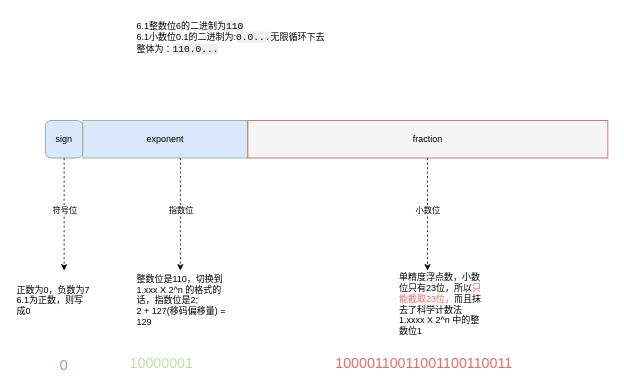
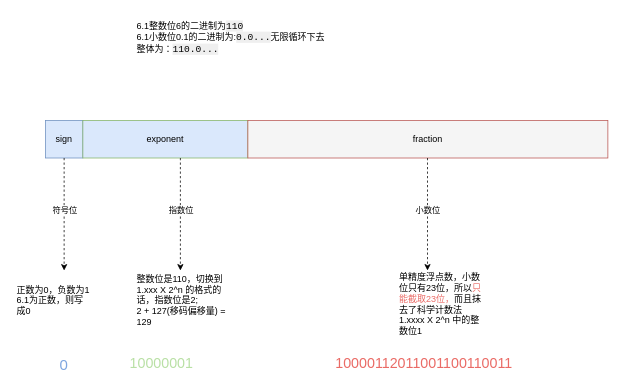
node "sign": shape rounded rectangle -> rectangle
node "正数为0，负数为7 6.1为正数，则写成0": label "正数为0，负数为7 6.1为正数，则写成0" -> "正数为0，负数为1 6.1为正数，则写成0"
node "10000110011001100110011": label "10000110011001100110011" -> "10000112011001100110011"
